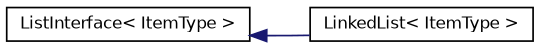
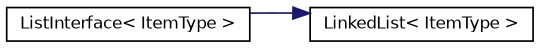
edge "LinkedList< ItemType >" -> "ListInterface< ItemType >": reversed
